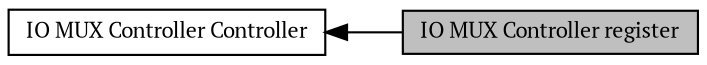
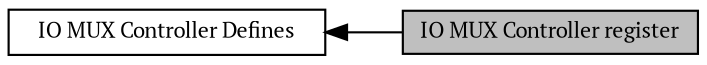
node "IO MUX Controller Controller": label "IO MUX Controller Controller" -> "IO MUX Controller Defines"
